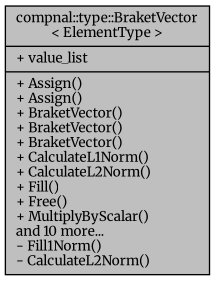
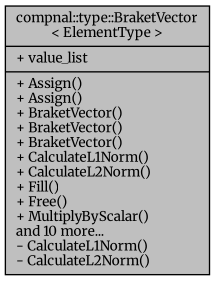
node "compnal::type::BraketVector": text "- Fill1Norm()" -> "- CalculateL1Norm()"
